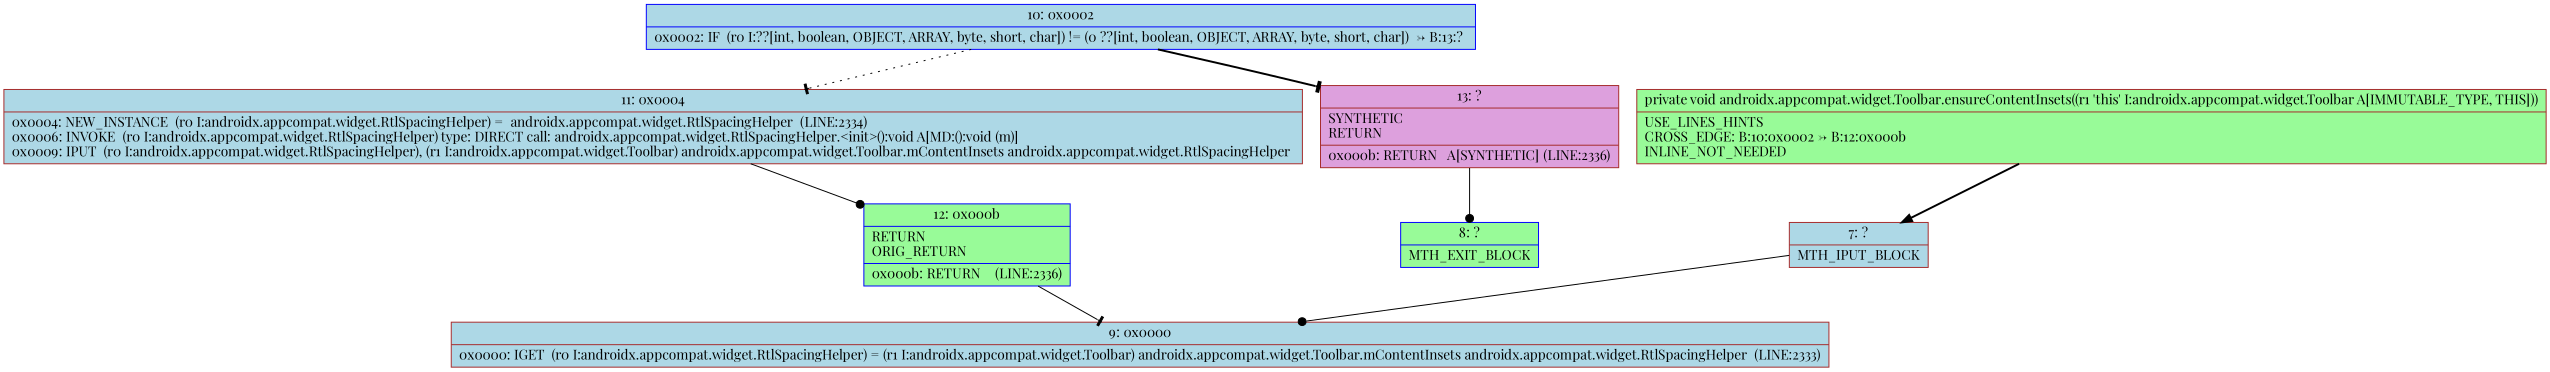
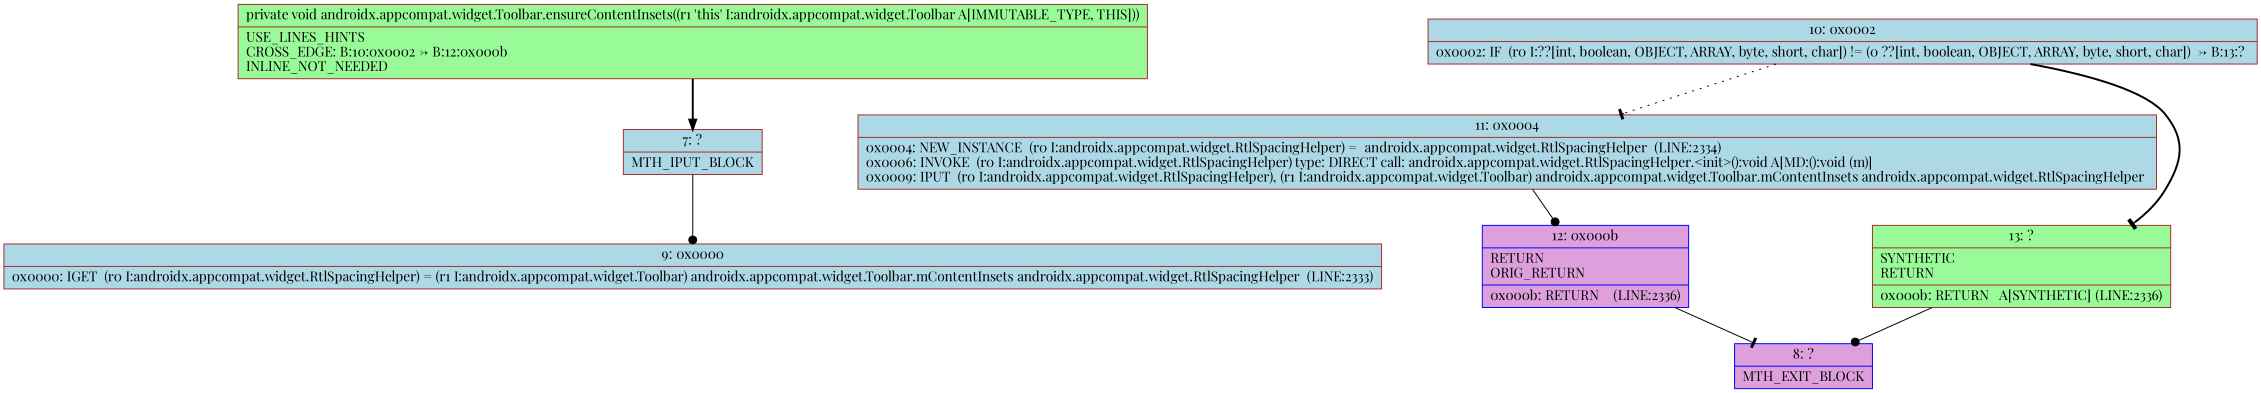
node "10: 0x0002": color blue -> brown
node "13: ?": fillcolor plum -> palegreen
node "12: 0x000b": fillcolor palegreen -> plum
node "8: ?": fillcolor palegreen -> plum
edge "12: 0x000b" -> "9: 0x0000": now "12: 0x000b" -> "8: ?"
